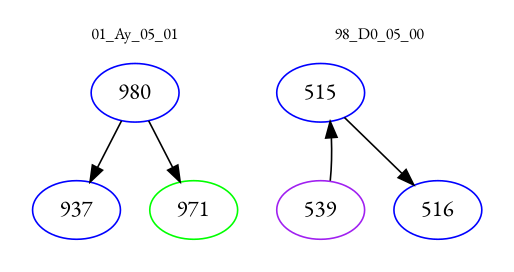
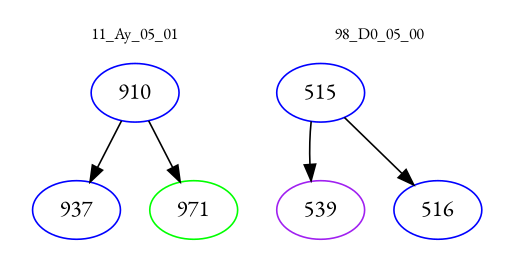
cluster "01_Ay_05_01": label "01_Ay_05_01" -> "11_Ay_05_01"
node "980": label "980" -> "910"
edge "539" -> "515": reversed
